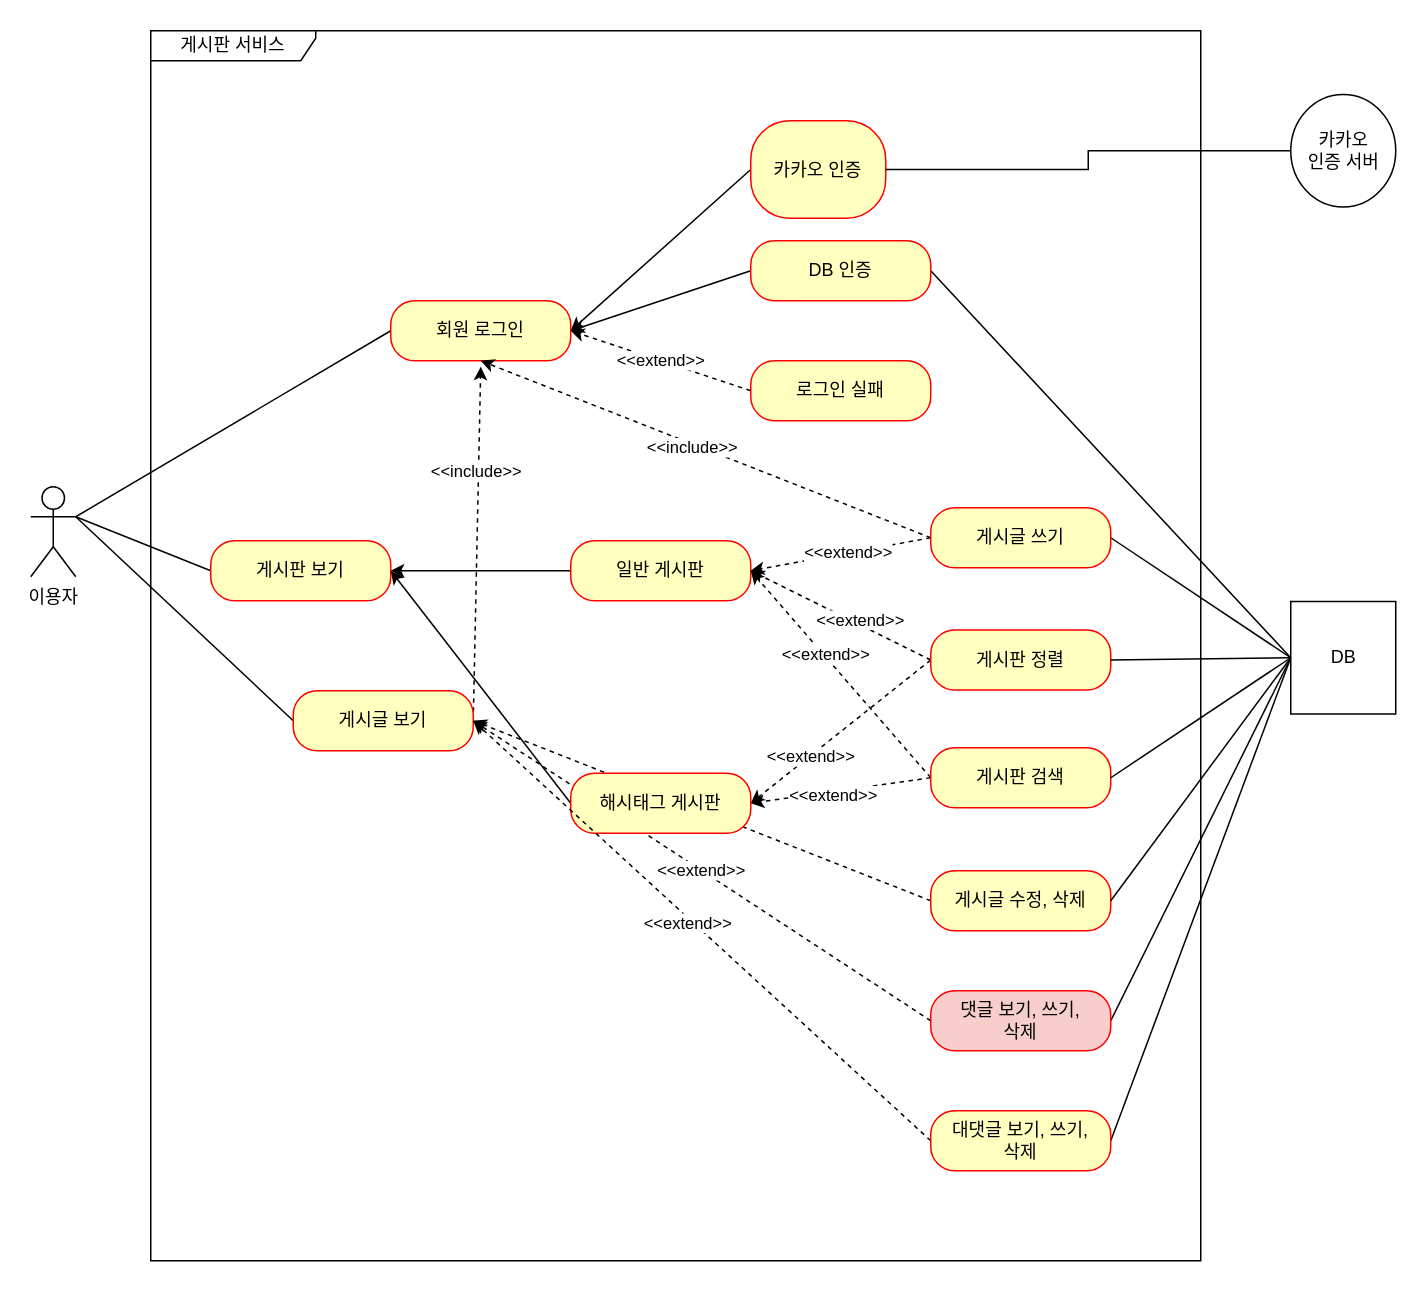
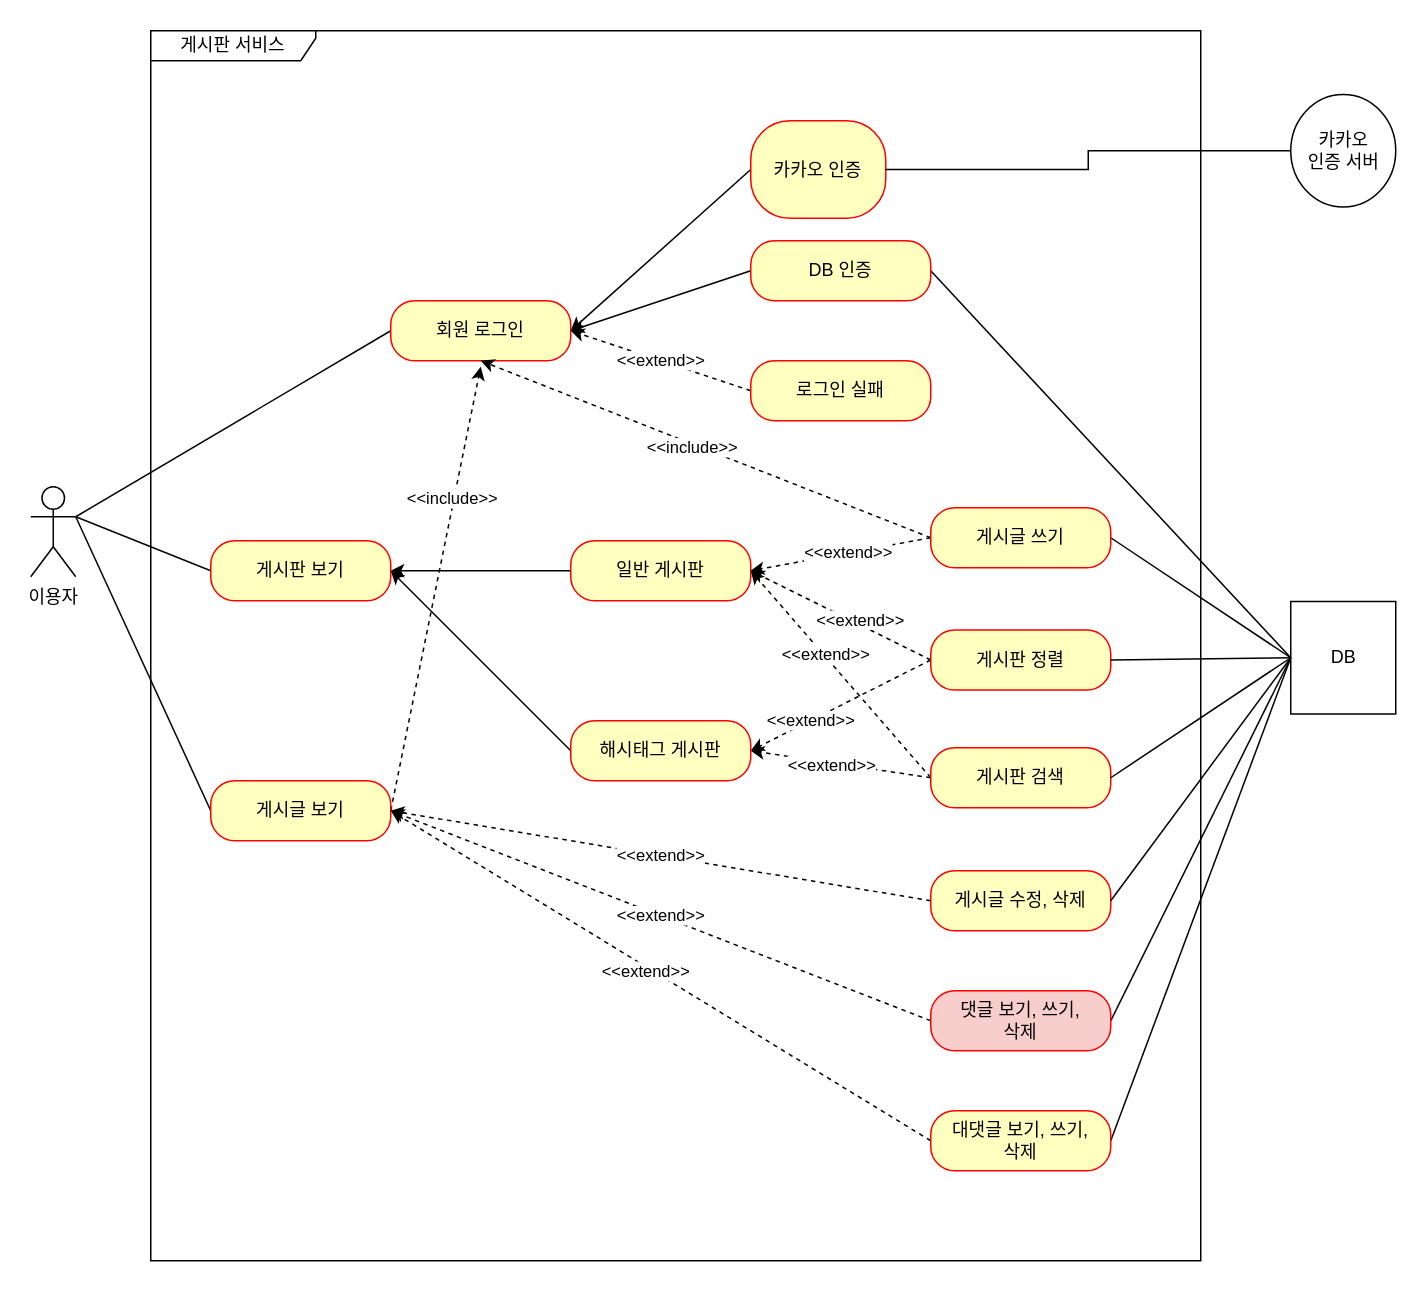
node "게시글 보기": moved (383, 721) -> (301, 811)
node "해시태그 게시판": moved (661, 803) -> (661, 751)
